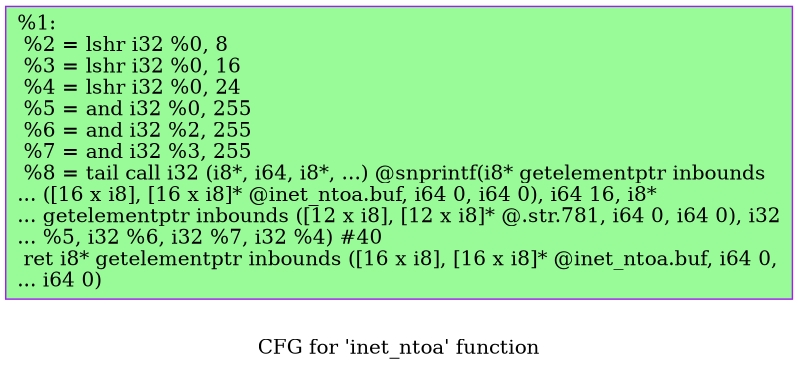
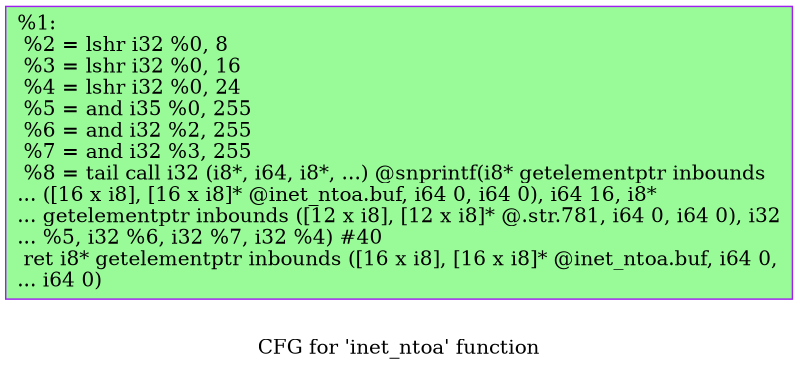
node "%1:": text "%5 = and i32 %0, 255" -> "%5 = and i35 %0, 255"
